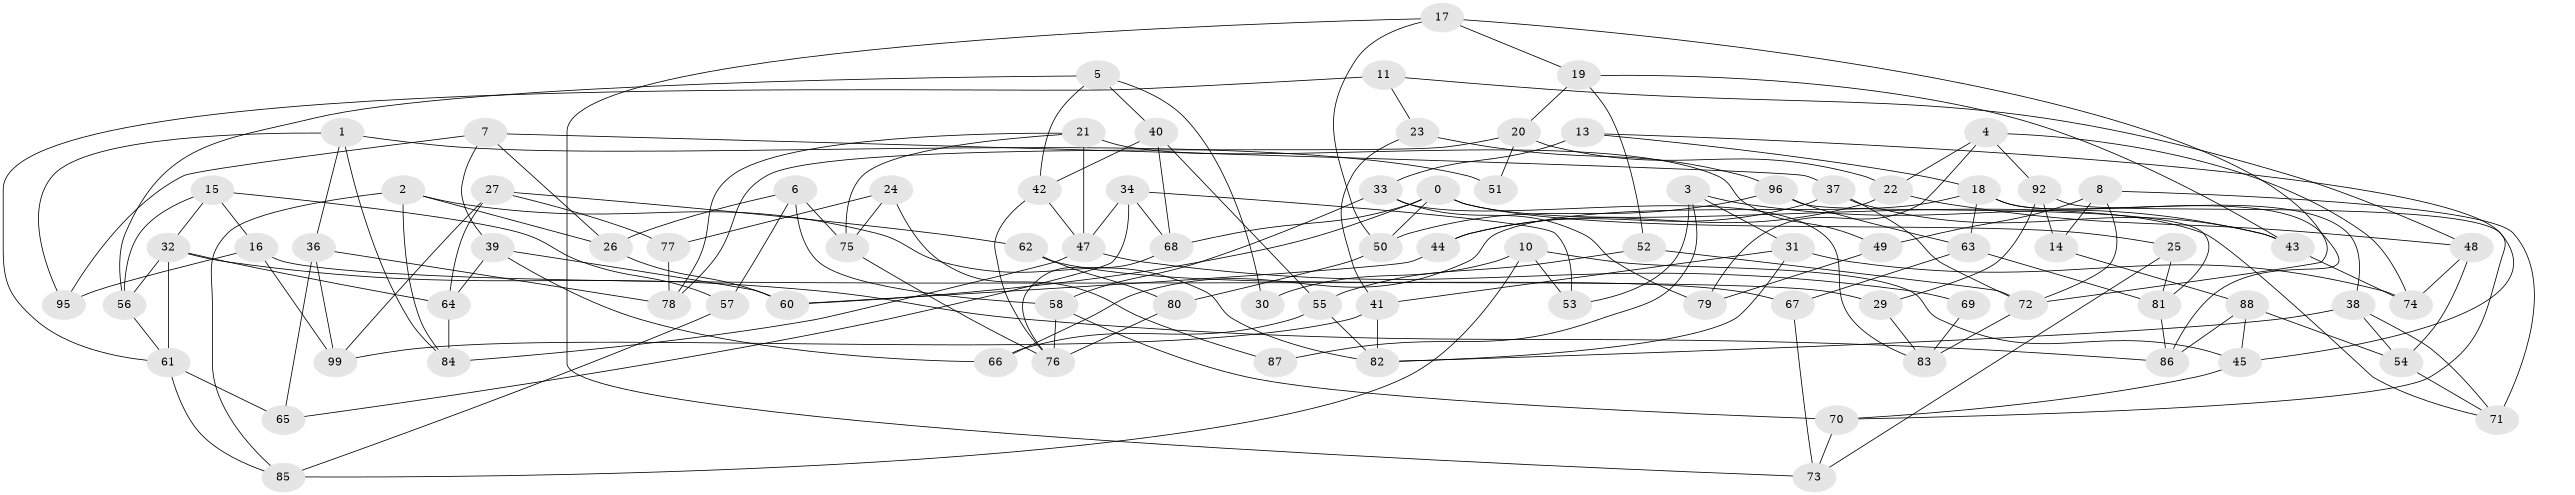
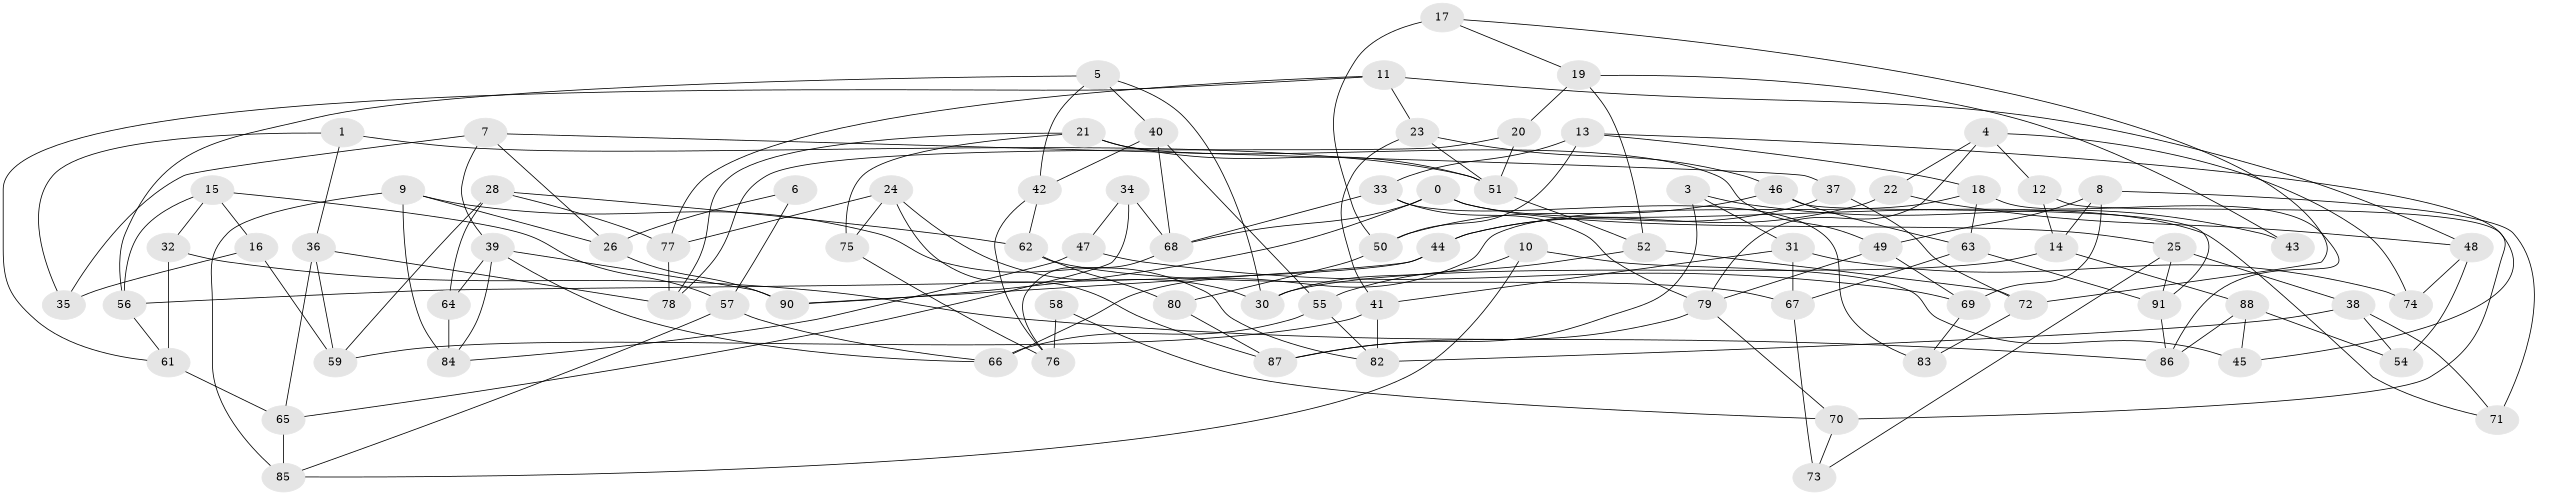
edge "11" -- "77": added
edge "23" -- "51": added
edge "20" -- "22": removed
node "2": label "2" -> "9"
node "27": label "27" -> "28"
edge "21" -- "47": now "21" -- "51"
node "96": label "96" -> "46"
node "92": label "92" -> "12"
edge "18" -- "38": now "25" -- "38"
edge "6" -- "75": removed
edge "42" -- "47": now "42" -- "62"
edge "0" -- "50": now "13" -- "50"
edge "37" -- "43": removed
edge "51" -- "52": added
edge "1" -- "84": now "39" -- "84"
edge "33" -- "58": now "33" -- "68"
edge "8" -- "72": now "8" -- "69"
edge "24" -- "30": added
edge "14" -- "30": added
edge "49" -- "69": added
edge "43" -- "74": removed
edge "32" -- "64": removed
edge "32" -- "56": now "44" -- "56"
edge "6" -- "58": removed
node "95": label "95" -> "35"
node "60": label "60" -> "90"
node "53": removed
node "29": removed
node "81": label "81" -> "91"
edge "80" -- "76": now "80" -- "87"
edge "79" -- "87": added
edge "57" -- "66": added
edge "31" -- "82": now "31" -- "67"
node "99": label "99" -> "59"
edge "17" -- "73": removed
edge "54" -- "71": removed
edge "45" -- "70": now "79" -- "70"
edge "61" -- "85": now "65" -- "85"
